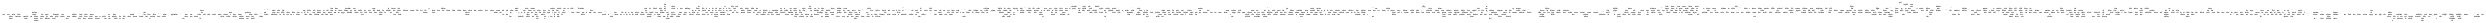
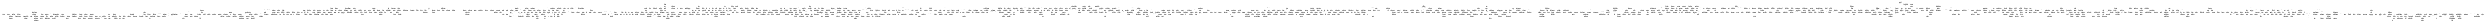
node "transcriptional regulation": removed
node "behavioral ecology": removed
node "multi-agent systems": removed
node "cognitive psychology": added
node "model predictive control": removed
node "compressed sensing": removed
